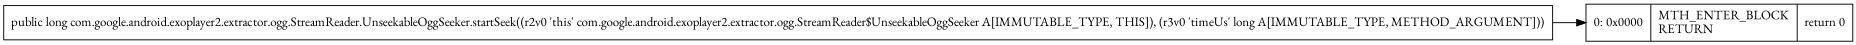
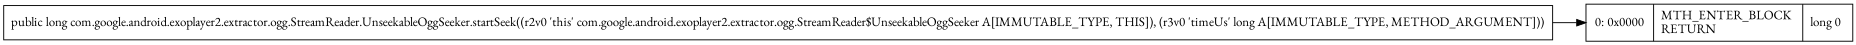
node "0: 0x0000": text "return 0" -> "long 0"
